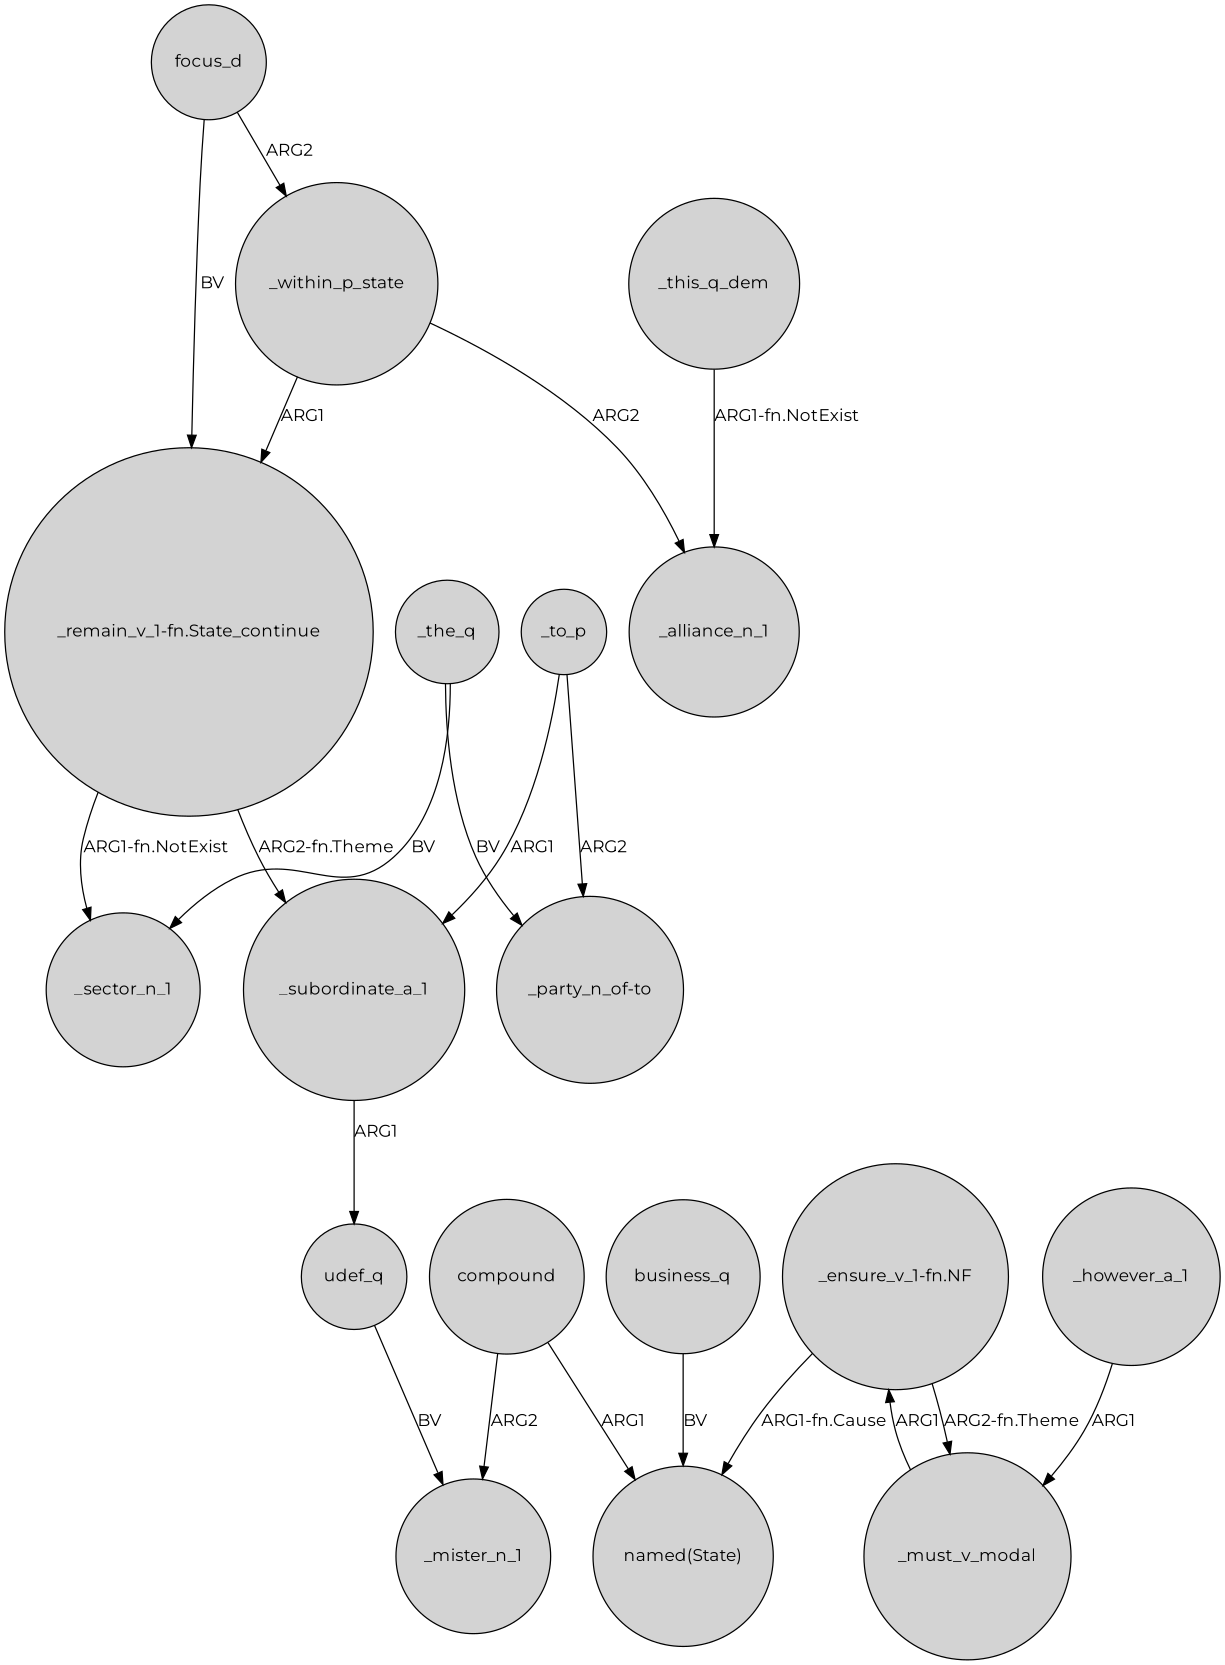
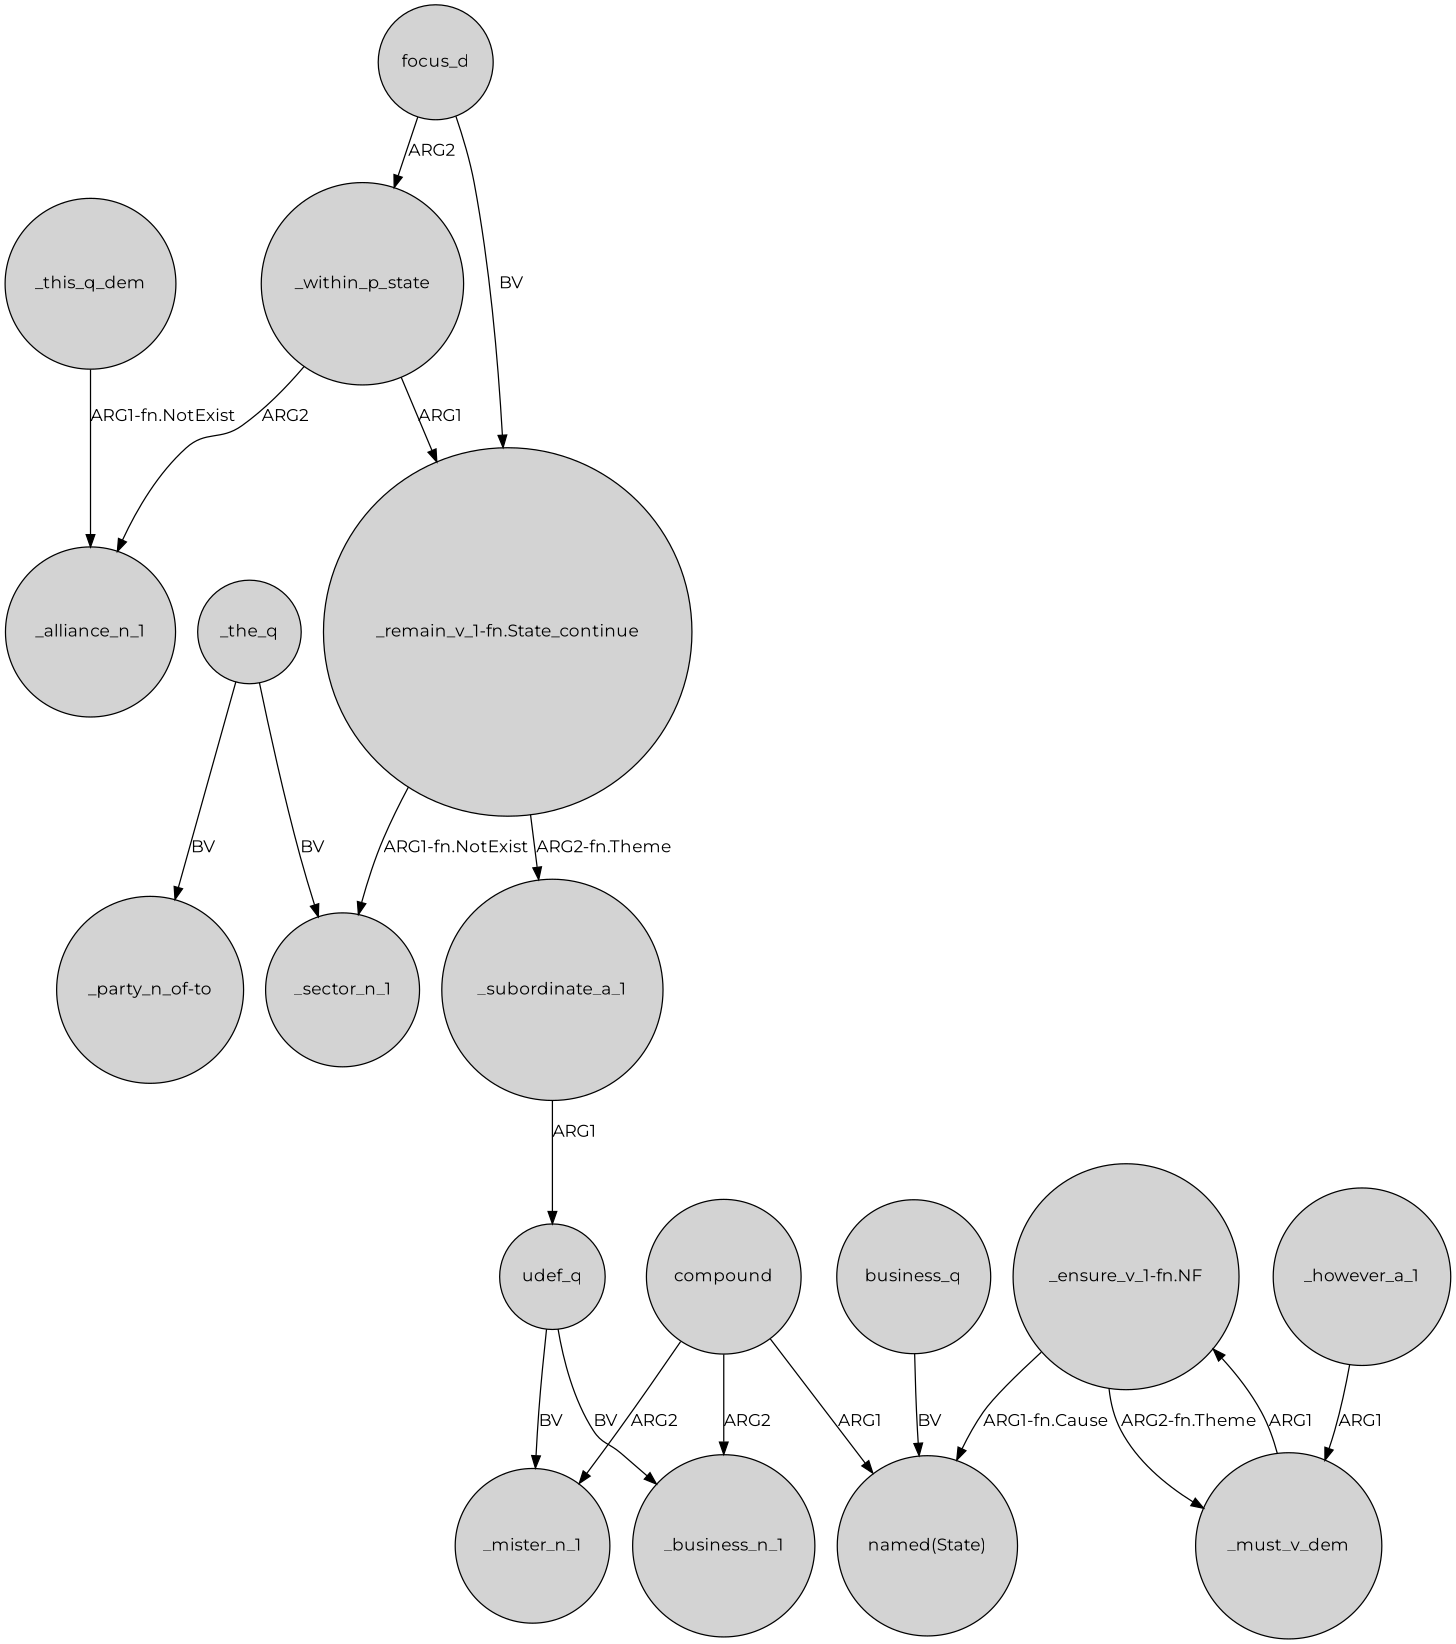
node "_to_p": removed
node "_business_n_1": added
node "_must_v_modal": label "_must_v_modal" -> "_must_v_dem"
